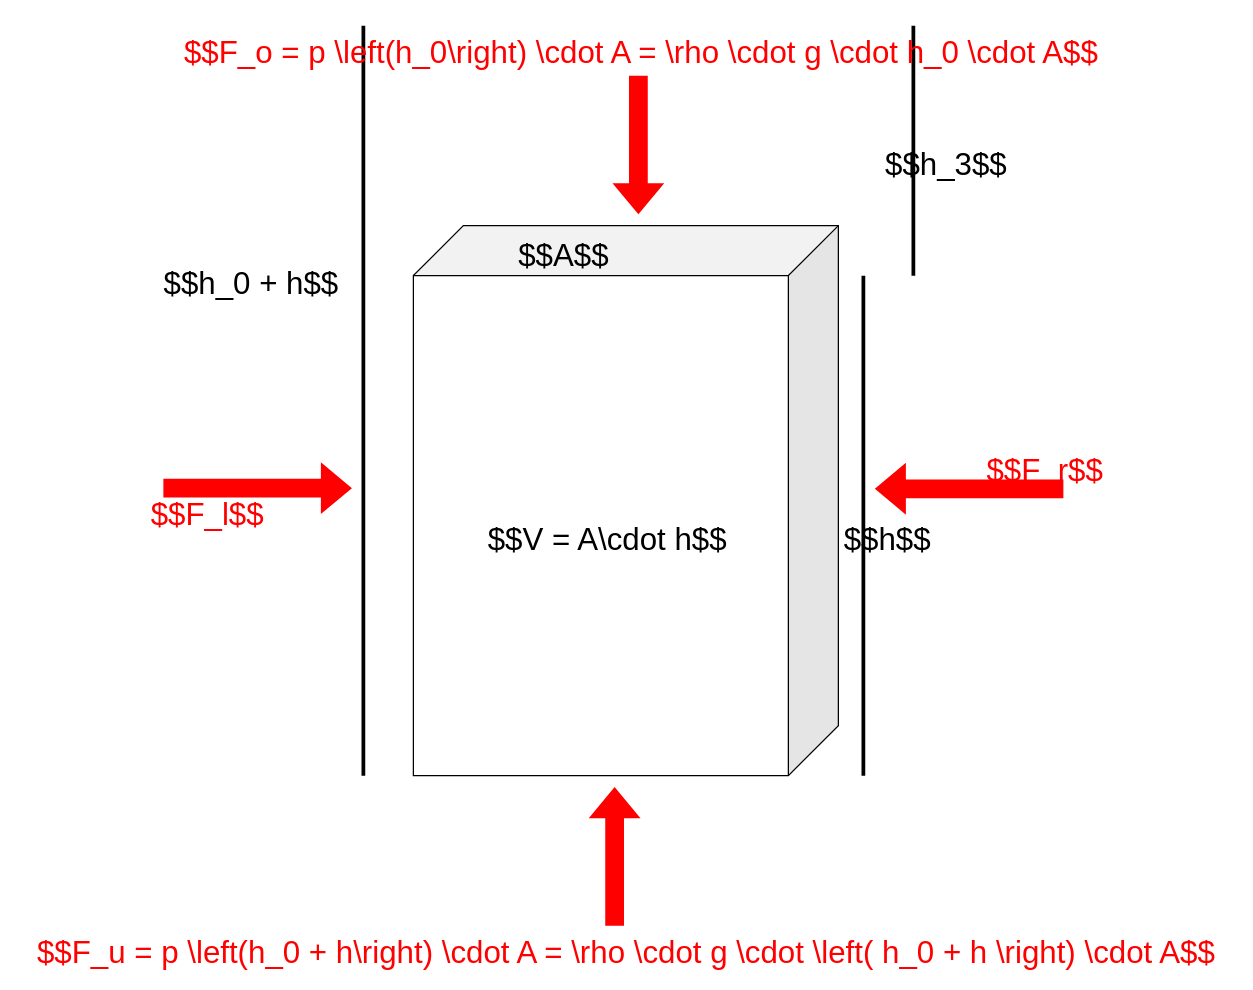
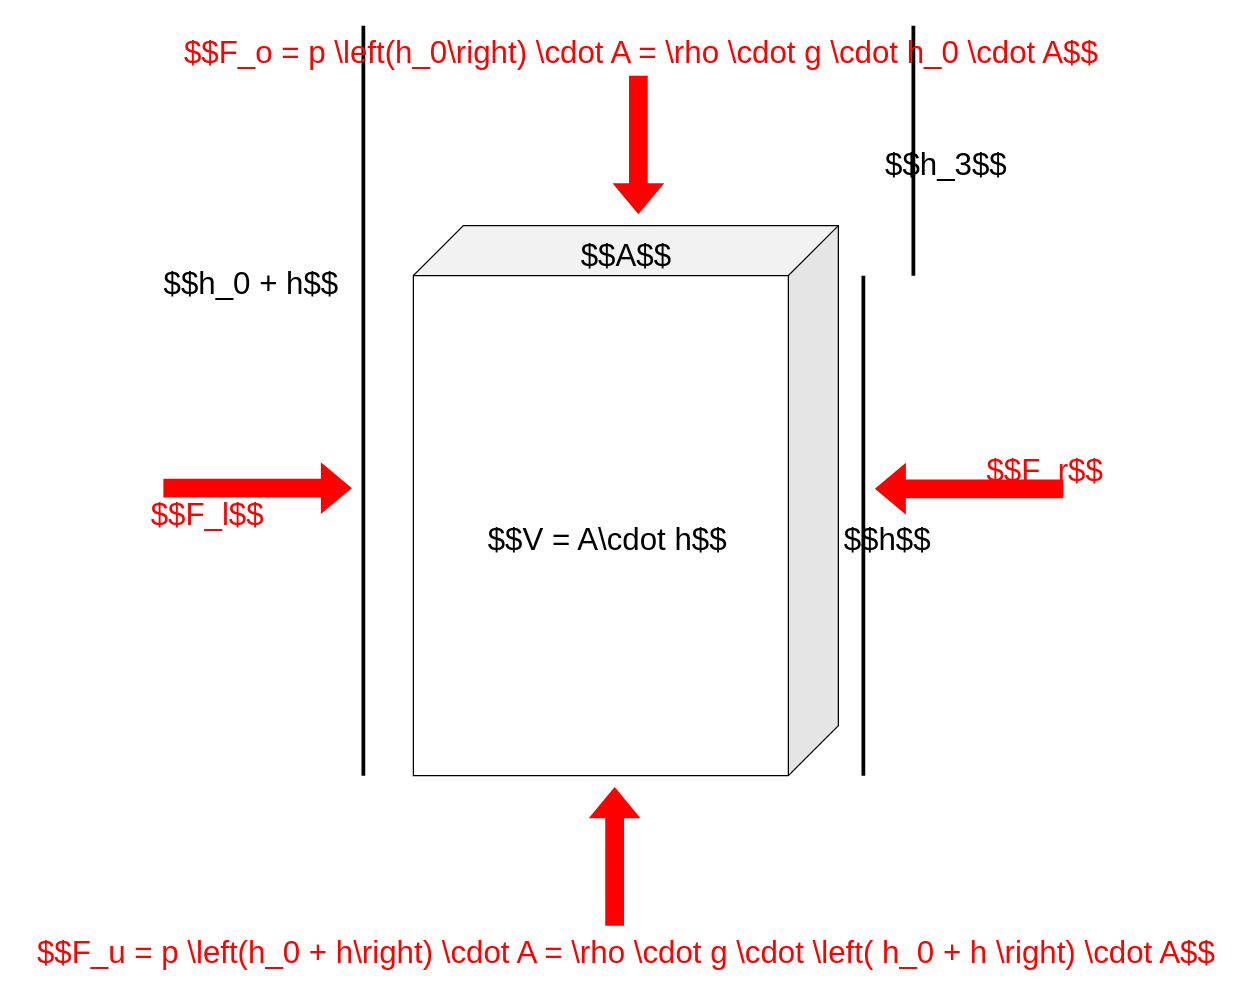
node "$$A$$": moved (563, 254) -> (626, 254)
